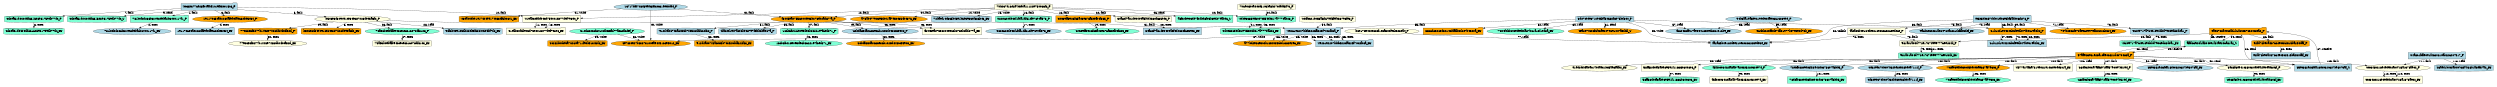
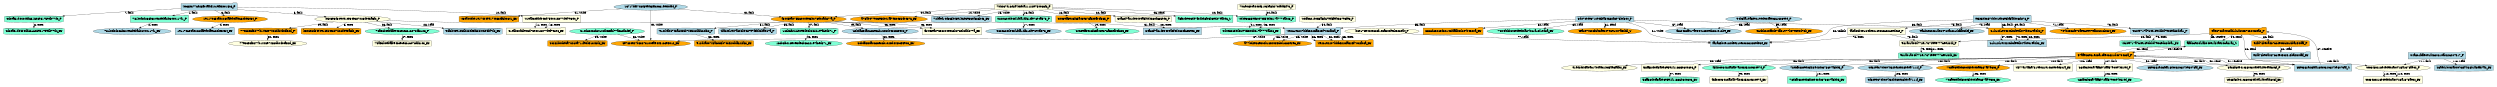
edge "'70b237d16d2f7b5eda11122e750036f3_P'" -> "'019ab30fdd943d7590015c77d9f7989c_P'": removed, label "12: fork"
node "'cd2ea51d4424dd661608981759db77dc_S'": removed
edge "'8d07c9ee371c945ba34682f6975bd340_P'" -> "'fa2a85b4e184dee21c93c363265ede6e_F3'": label "65: write" -> "61: write"
node "'49261e2207bbfc522cfa325f70c2fb8a_F3'": fillcolor lightblue -> orange
edge "'e2fd78b90a467664905c2515ba254daf_P'" -> "'e2fd78b90a467664905c2515ba254daf_F3'": label "83: exec" -> "83: read"
edge "'85ec862926fda18dc032c627b98073af_S'" -> "'57aa923e61e26a1ca906821d4c70486a_P'": added, label "91: receive"
node "'8983f6d941c880c84eb9a1fe0ead646f_F3'": fillcolor aquamarine -> lightyellow
